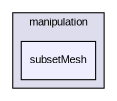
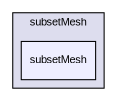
cluster "manipulation": label "manipulation" -> "subsetMesh"
